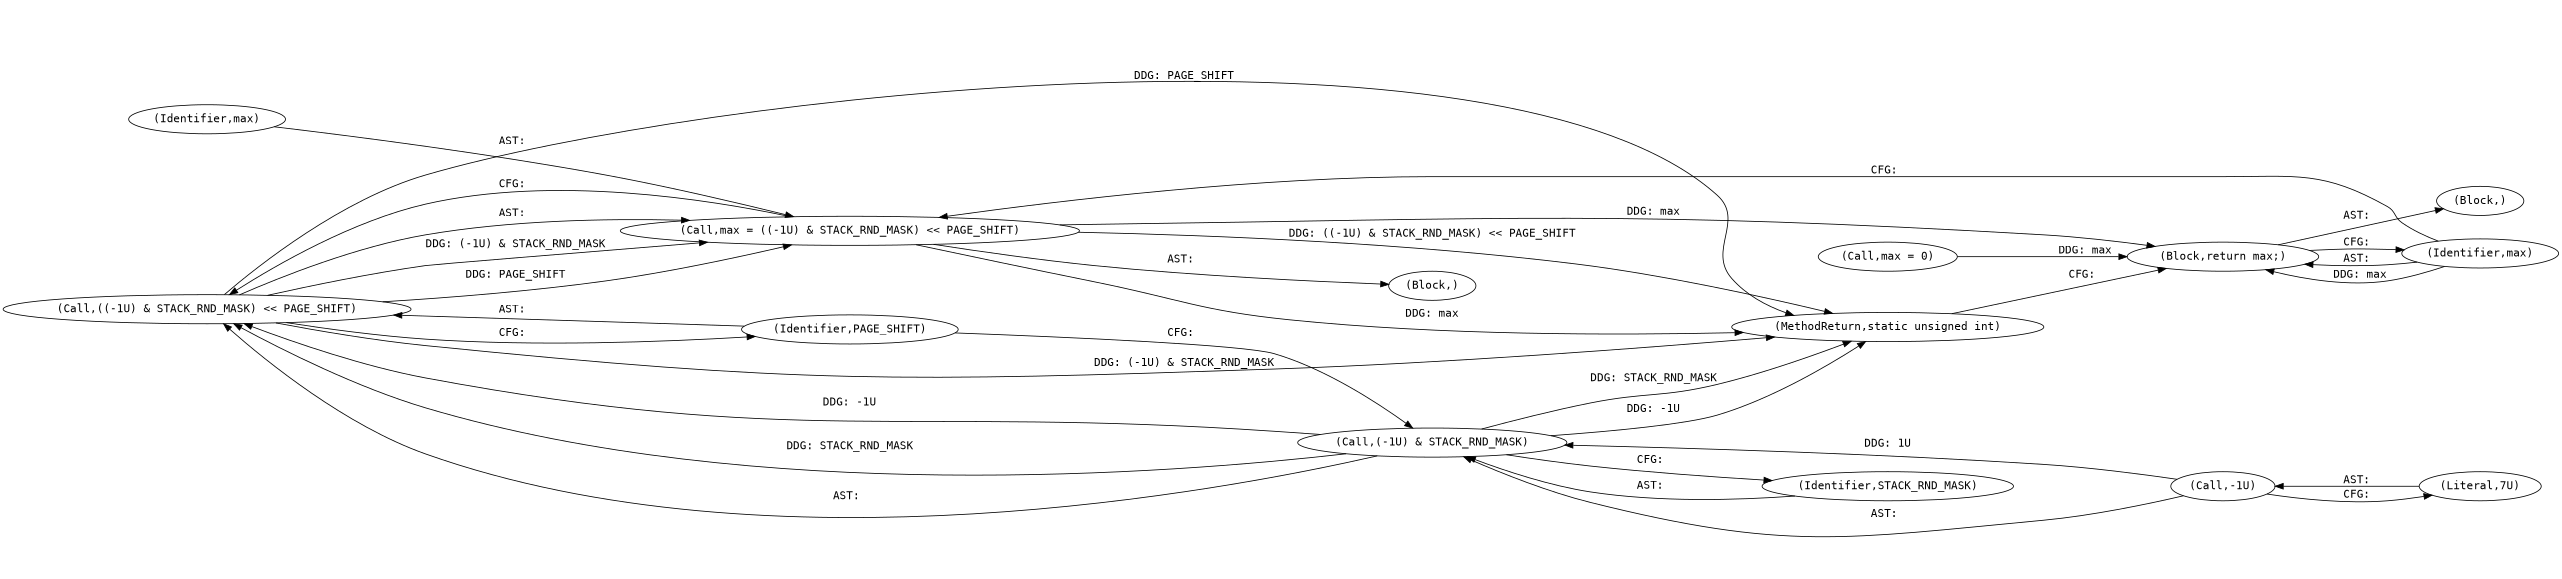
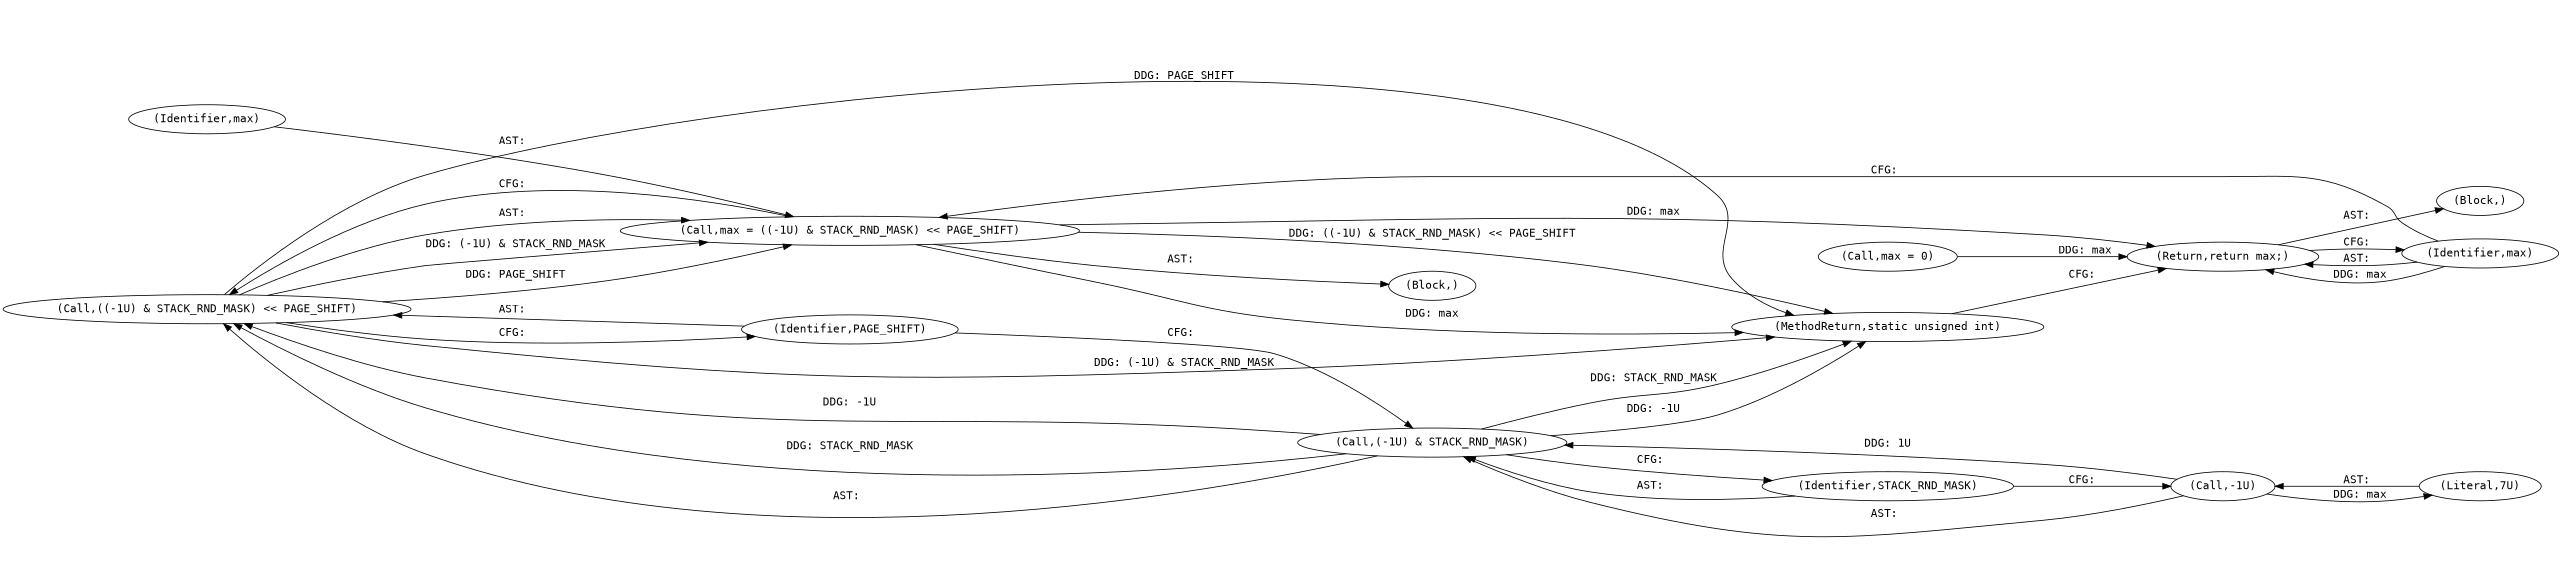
node "(Block,return max;)": label "(Block,return max;)" -> "(Return,return max;)"
edge "(Identifier,STACK_RND_MASK)" -> "(Call,-1U)": added, label "CFG:"
edge "(Call,-1U)" -> "(Literal,7U)": label "CFG: " -> "DDG: max"
